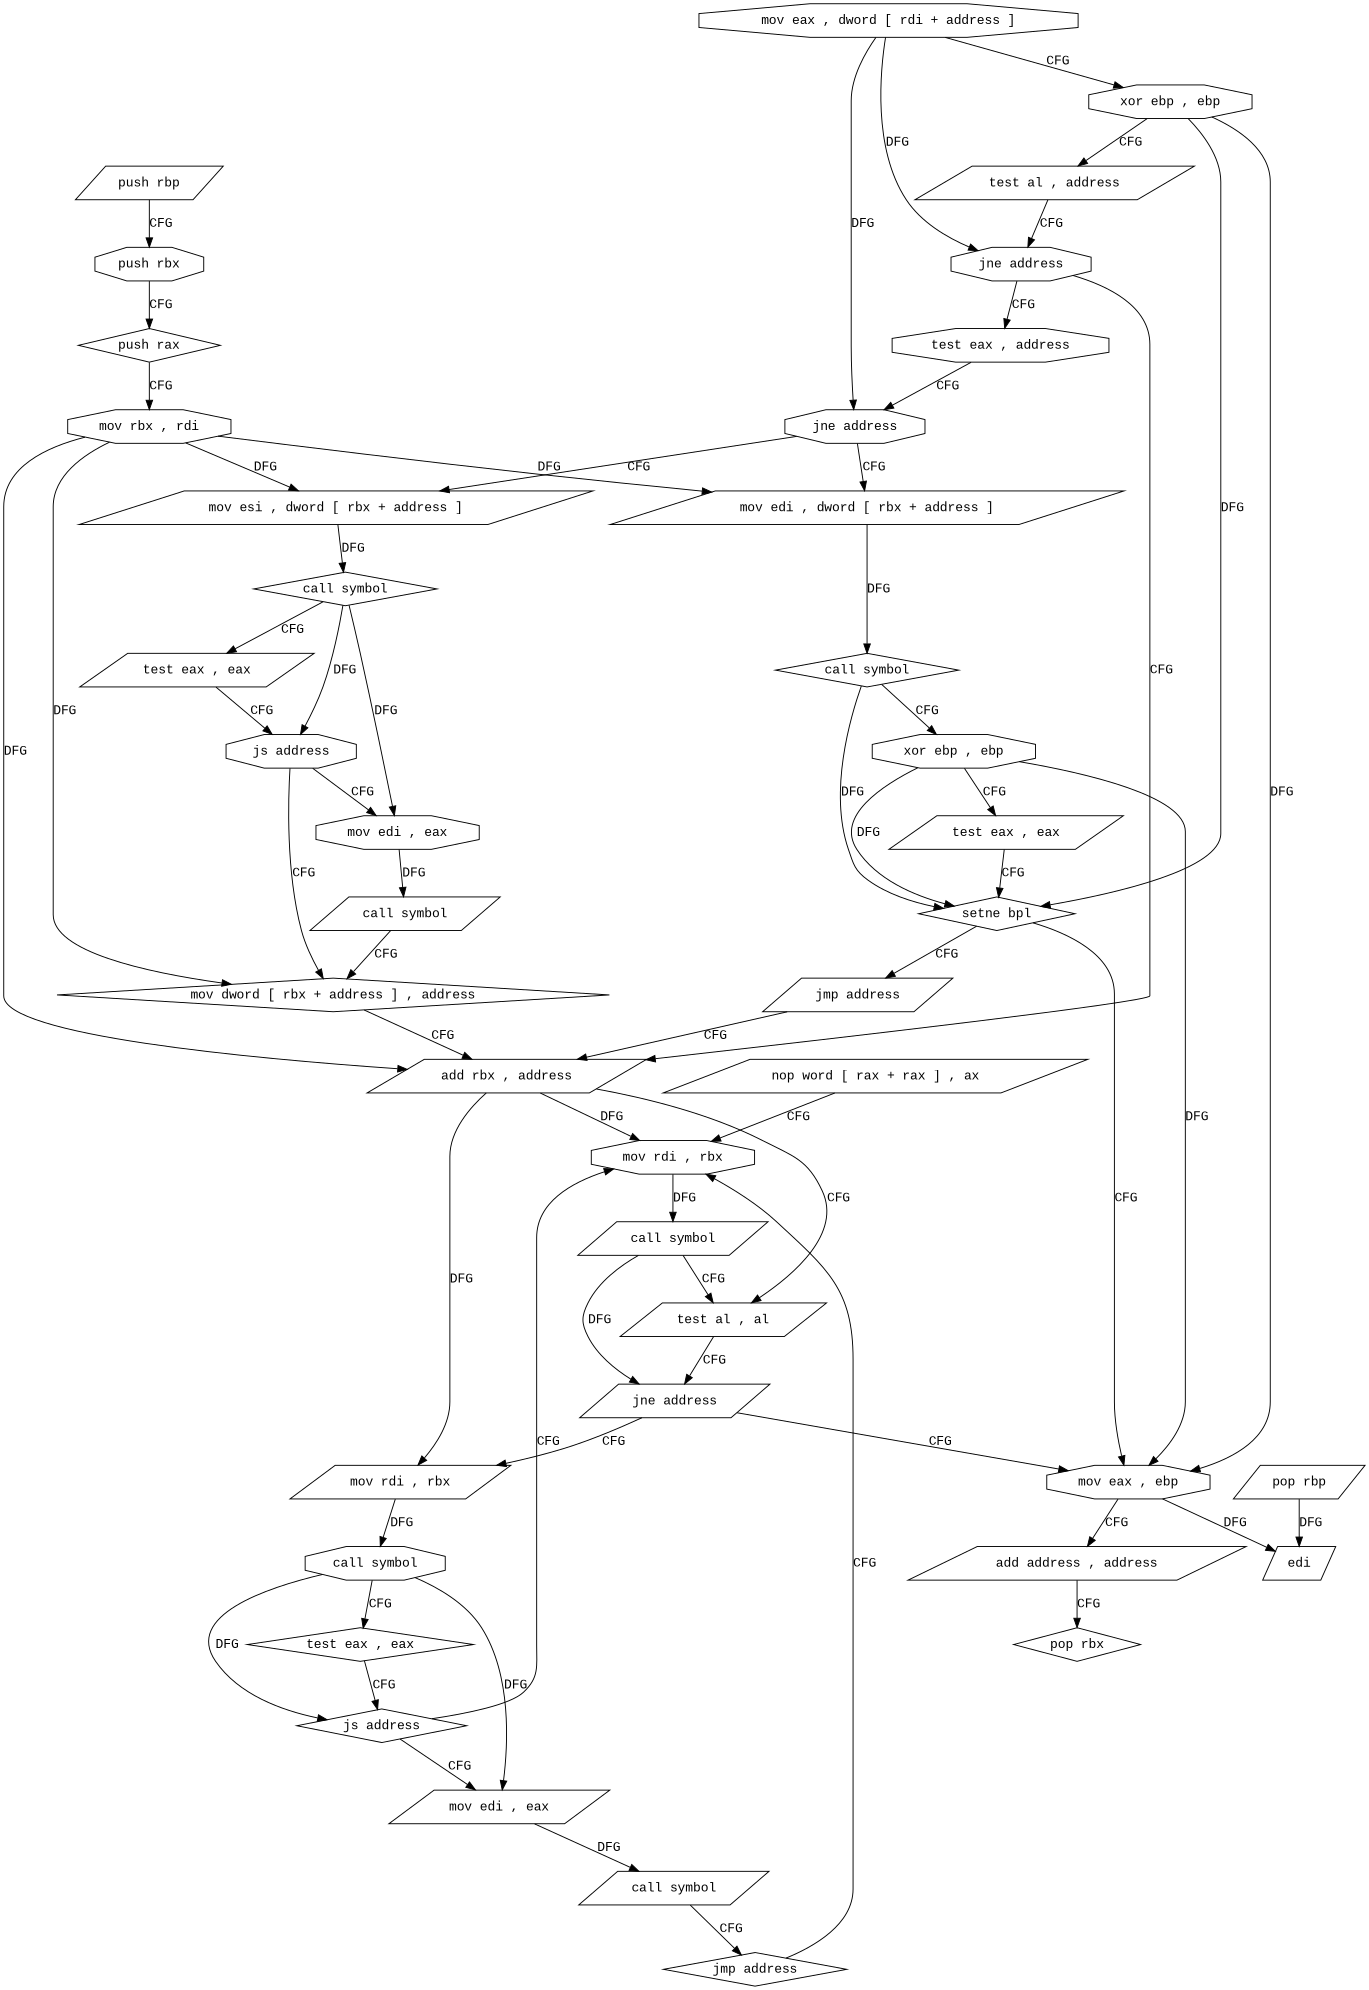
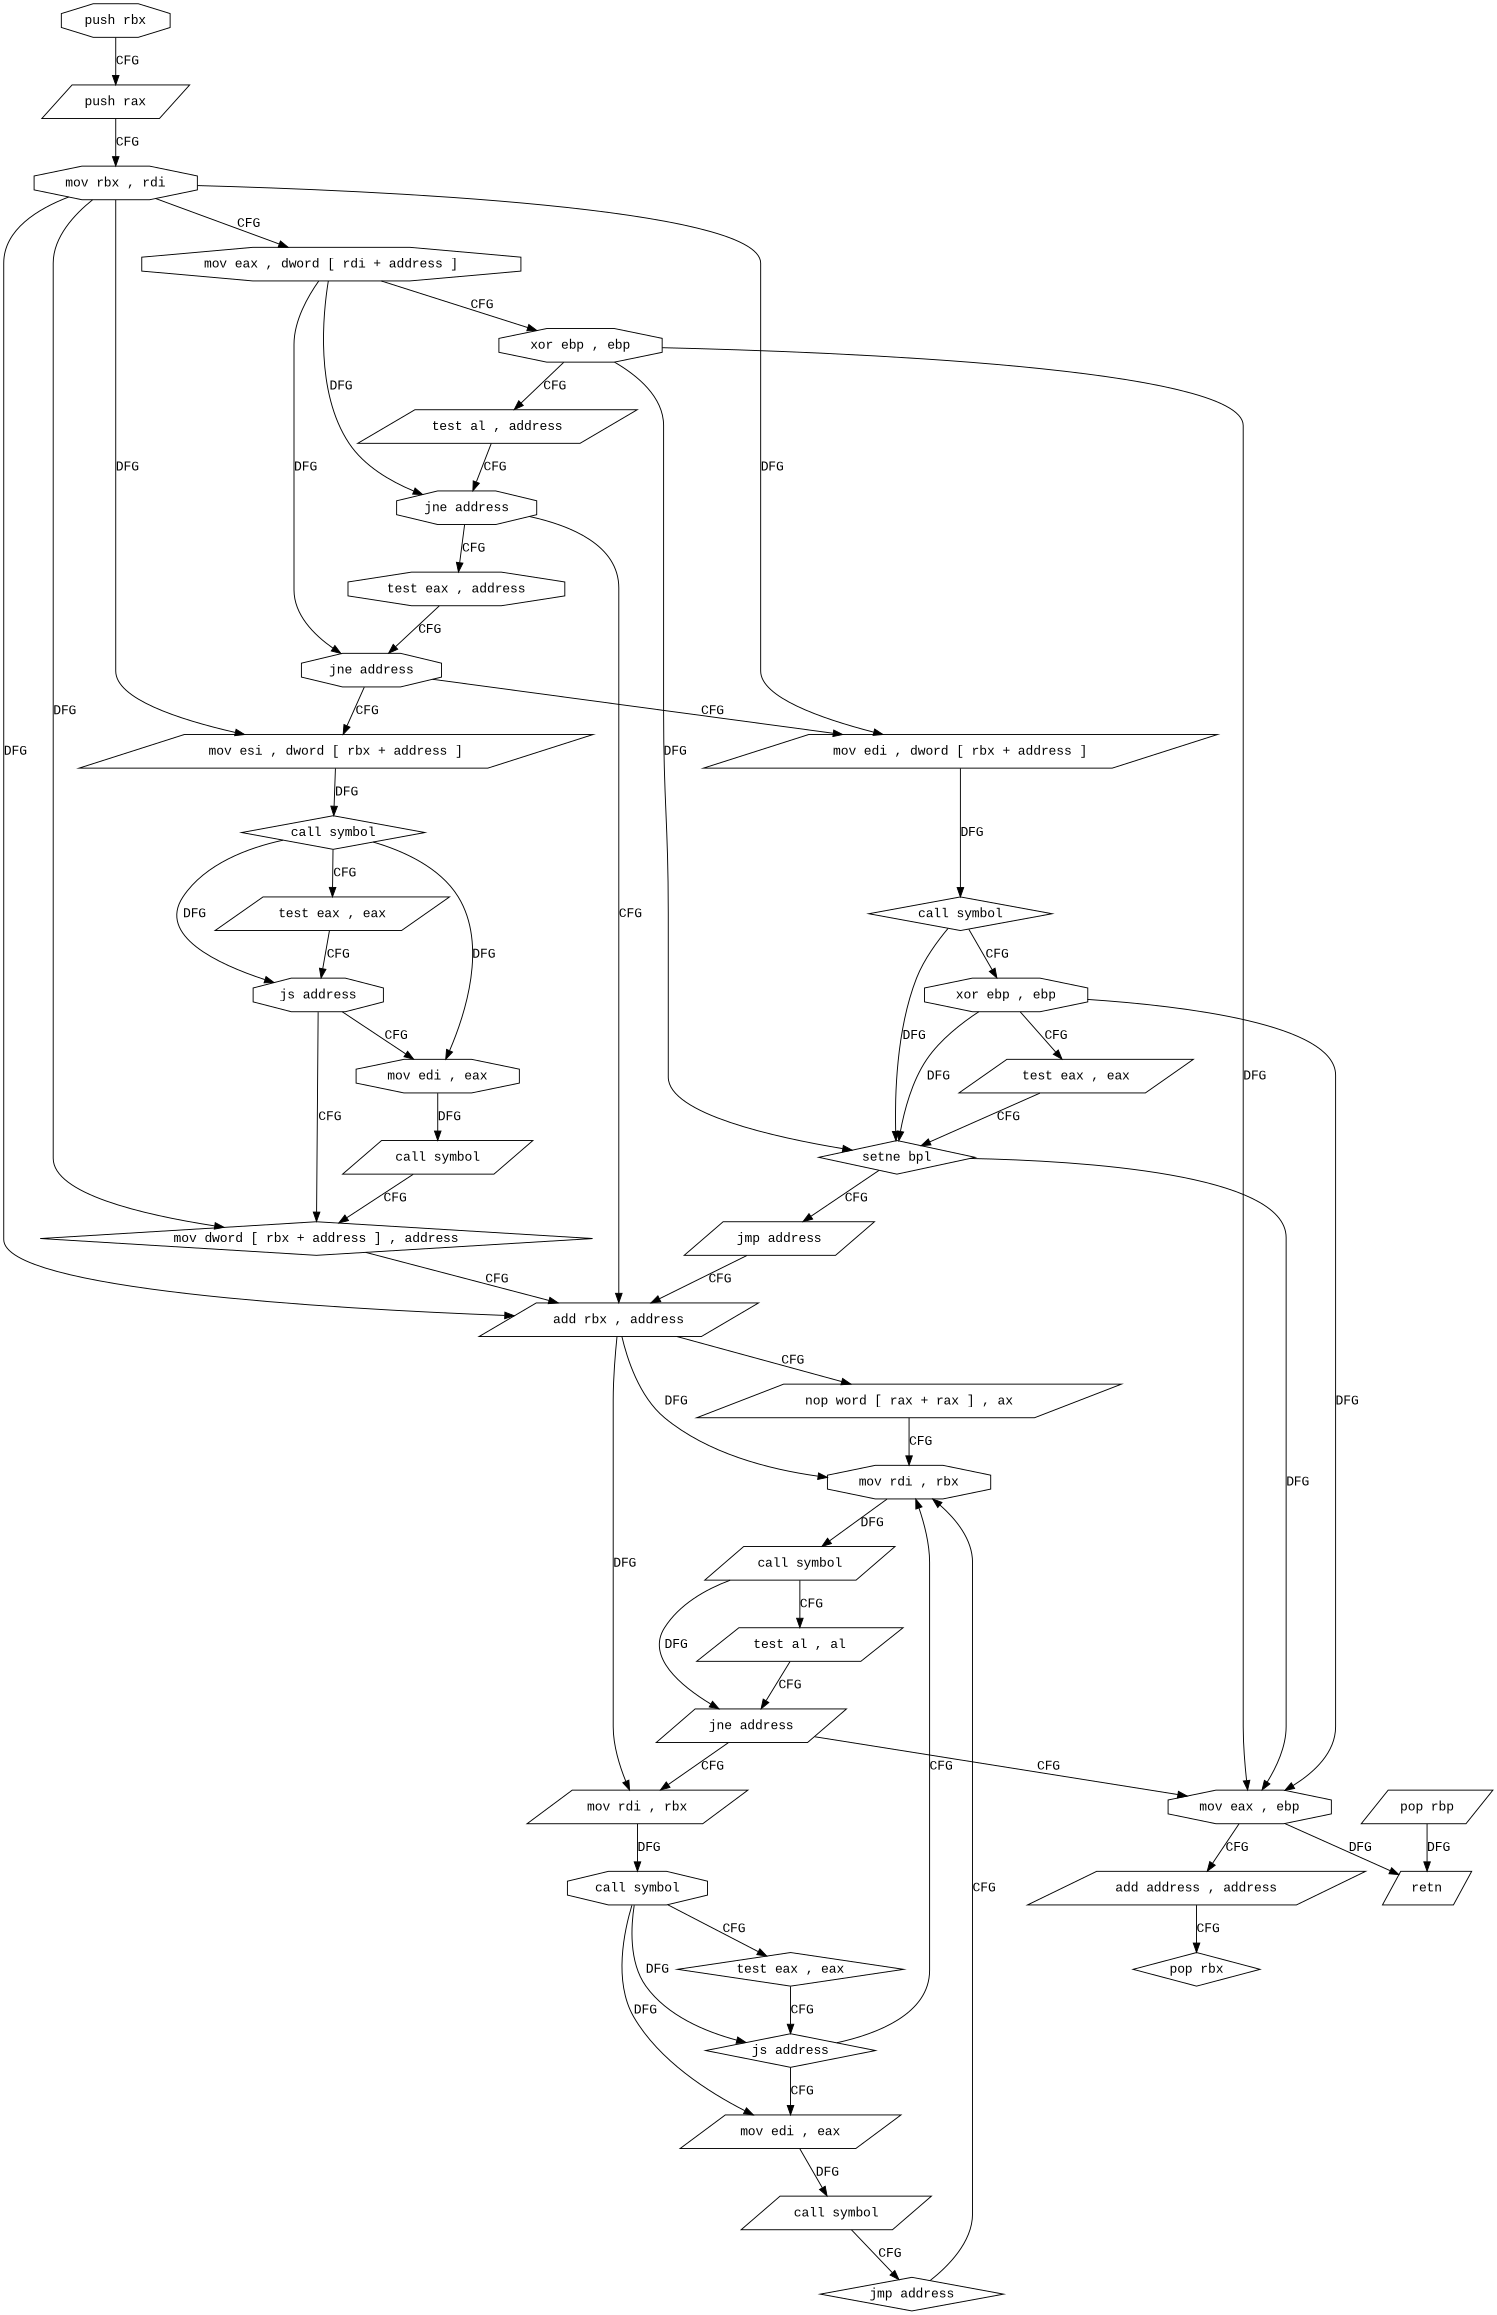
node "push rbp": removed
edge "mov rbx , rdi" -> "mov eax , dword [ rdi + address ]": added, label "CFG"
node "push rax": shape diamond -> parallelogram
edge "add rbx , address" -> "test al , al": now "add rbx , address" -> "nop word [ rax + rax ] , ax"
edge "setne bpl" -> "mov eax , ebp": label "CFG" -> "DFG"
node "edi": label "edi" -> "retn"
